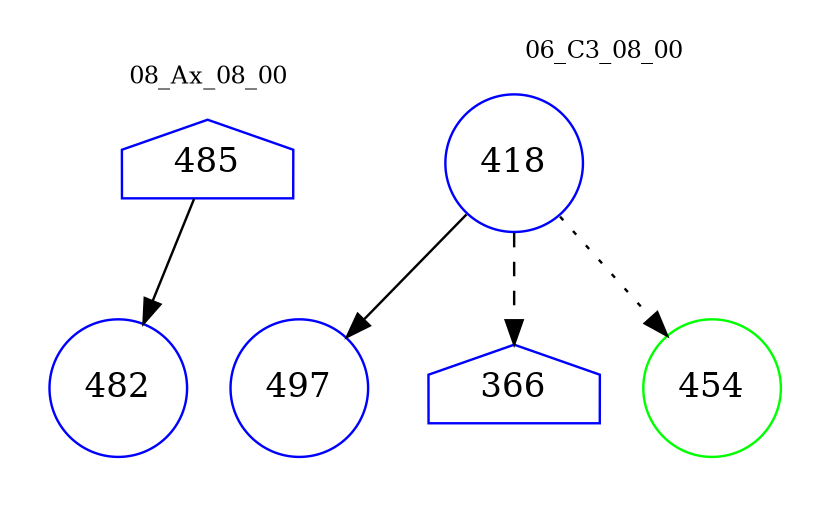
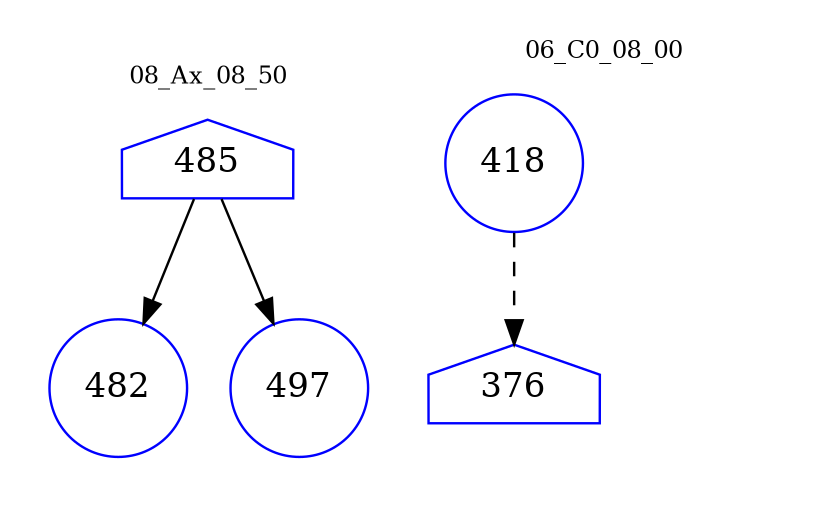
cluster "06_C3_08_00": label "06_C3_08_00" -> "06_C0_08_00"
cluster "08_Ax_08_00": label "08_Ax_08_00" -> "08_Ax_08_50"
edge "418" -> "497": now "485" -> "497"
node "366": label "366" -> "376"
node "454": removed
